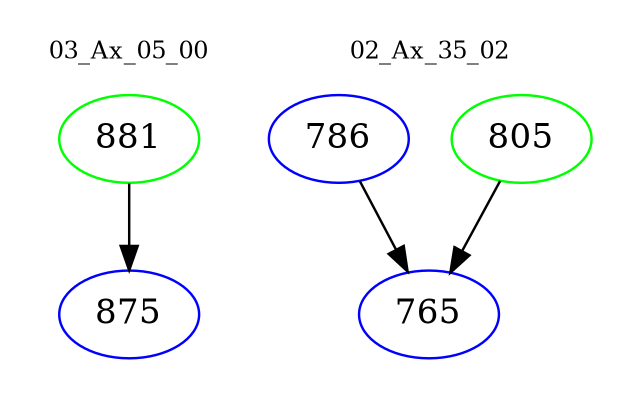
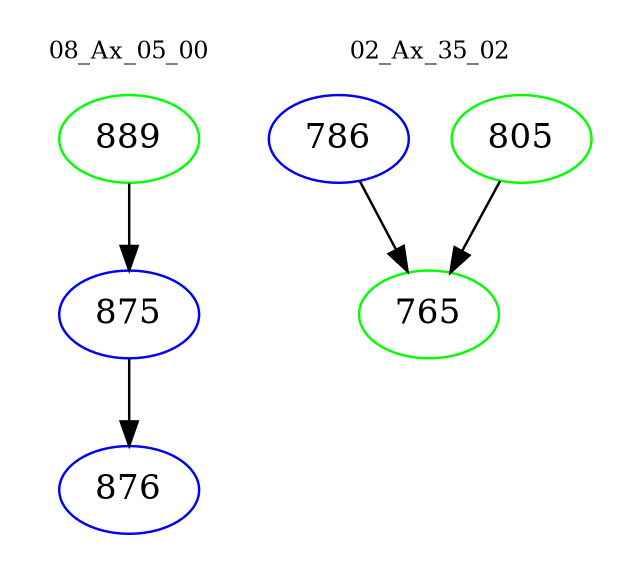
cluster "03_Ax_05_00": label "03_Ax_05_00" -> "08_Ax_05_00"
node "881": label "881" -> "889"
node "765": color blue -> green
node "876": added
